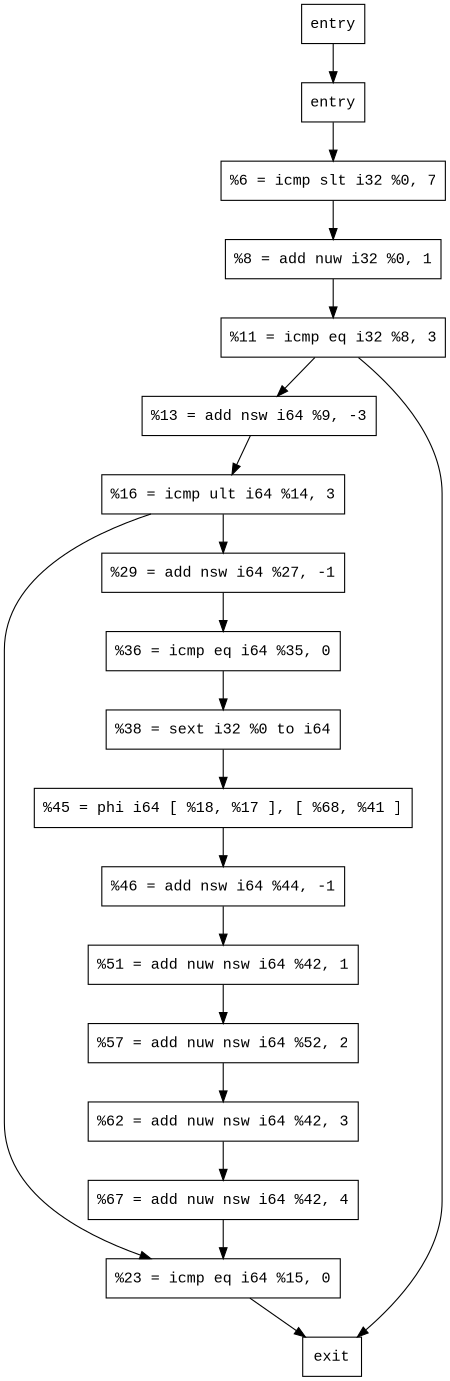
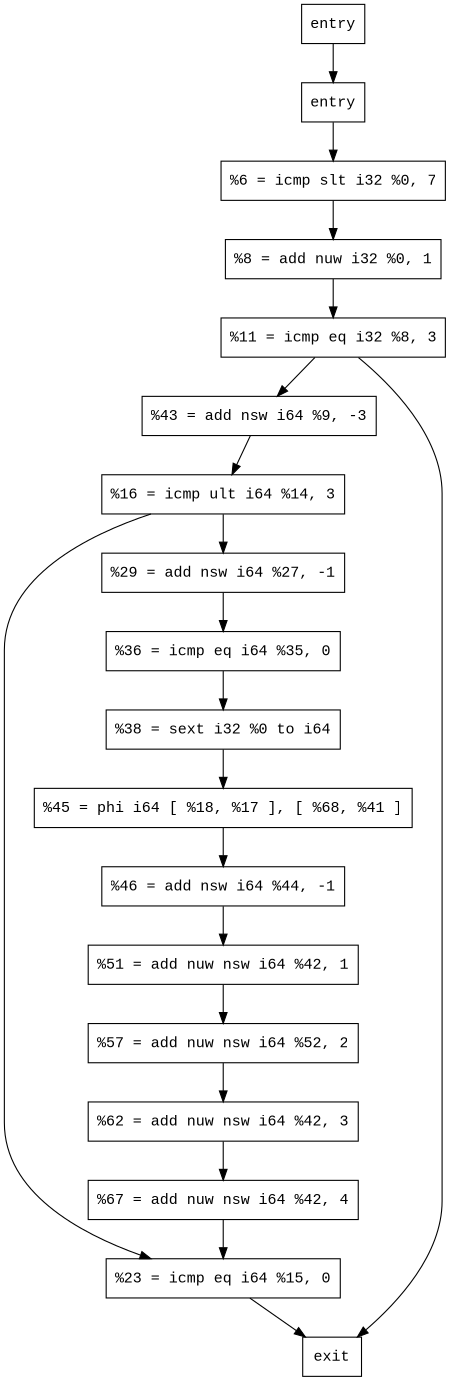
node "%13 = add nsw i64 %9, -3": label "%13 = add nsw i64 %9, -3" -> "%43 = add nsw i64 %9, -3"
